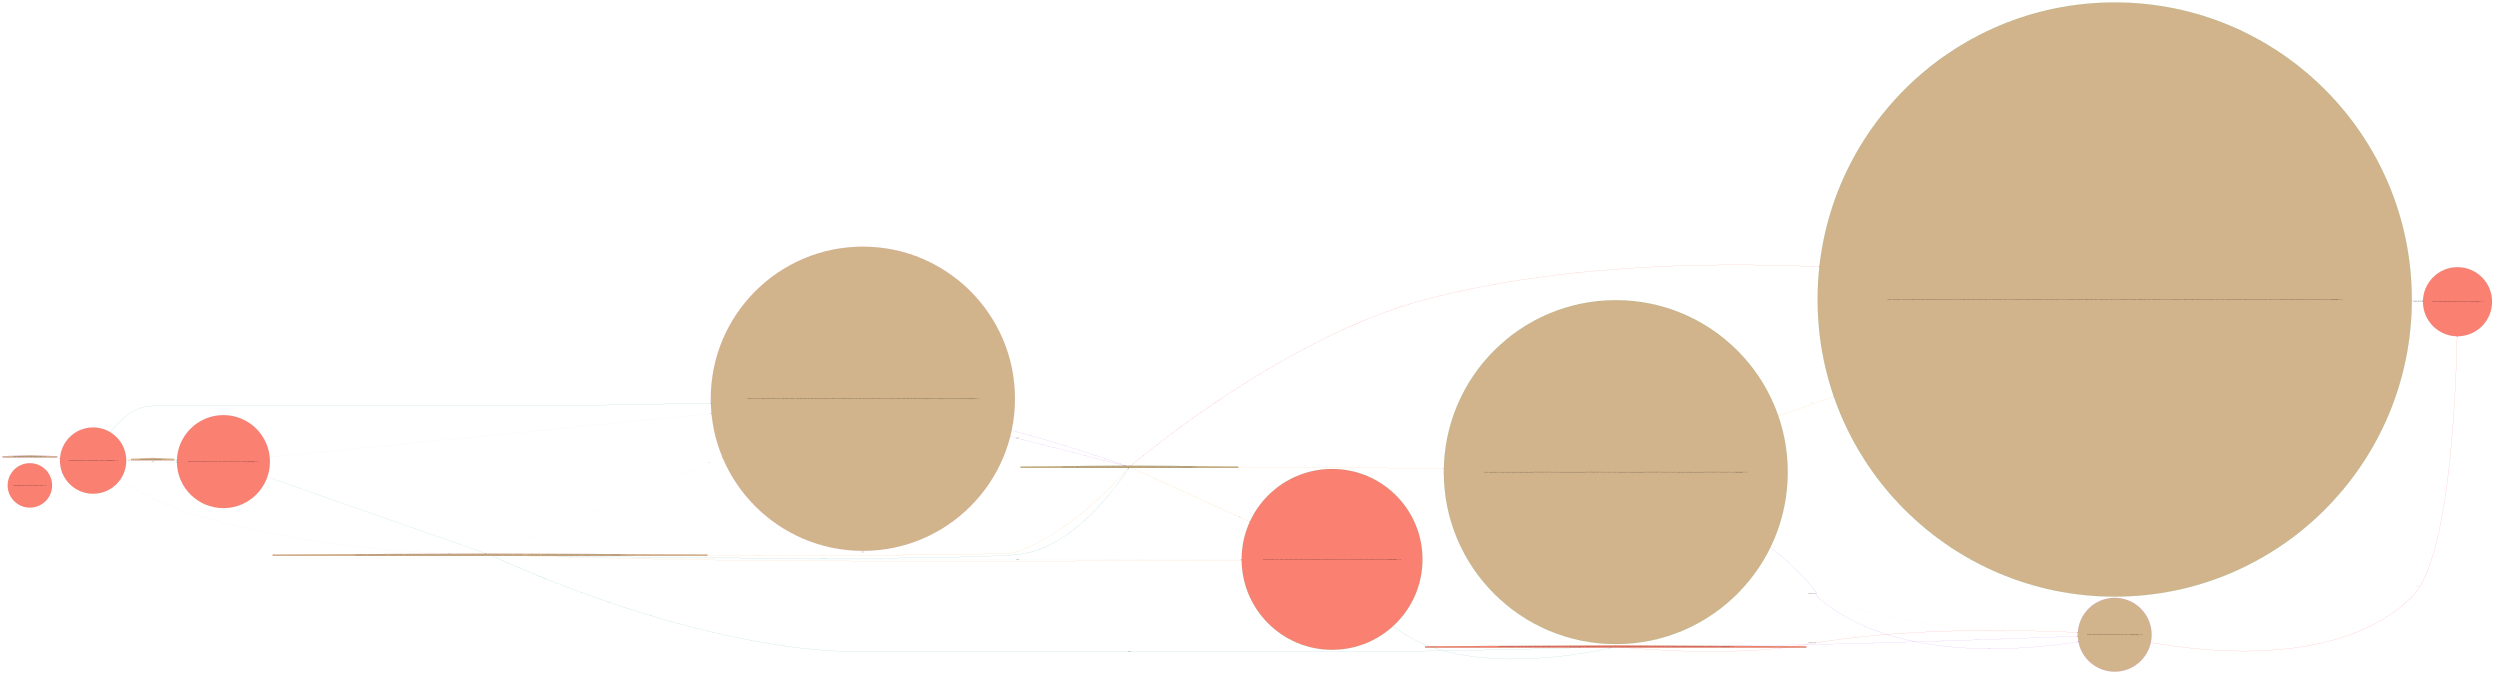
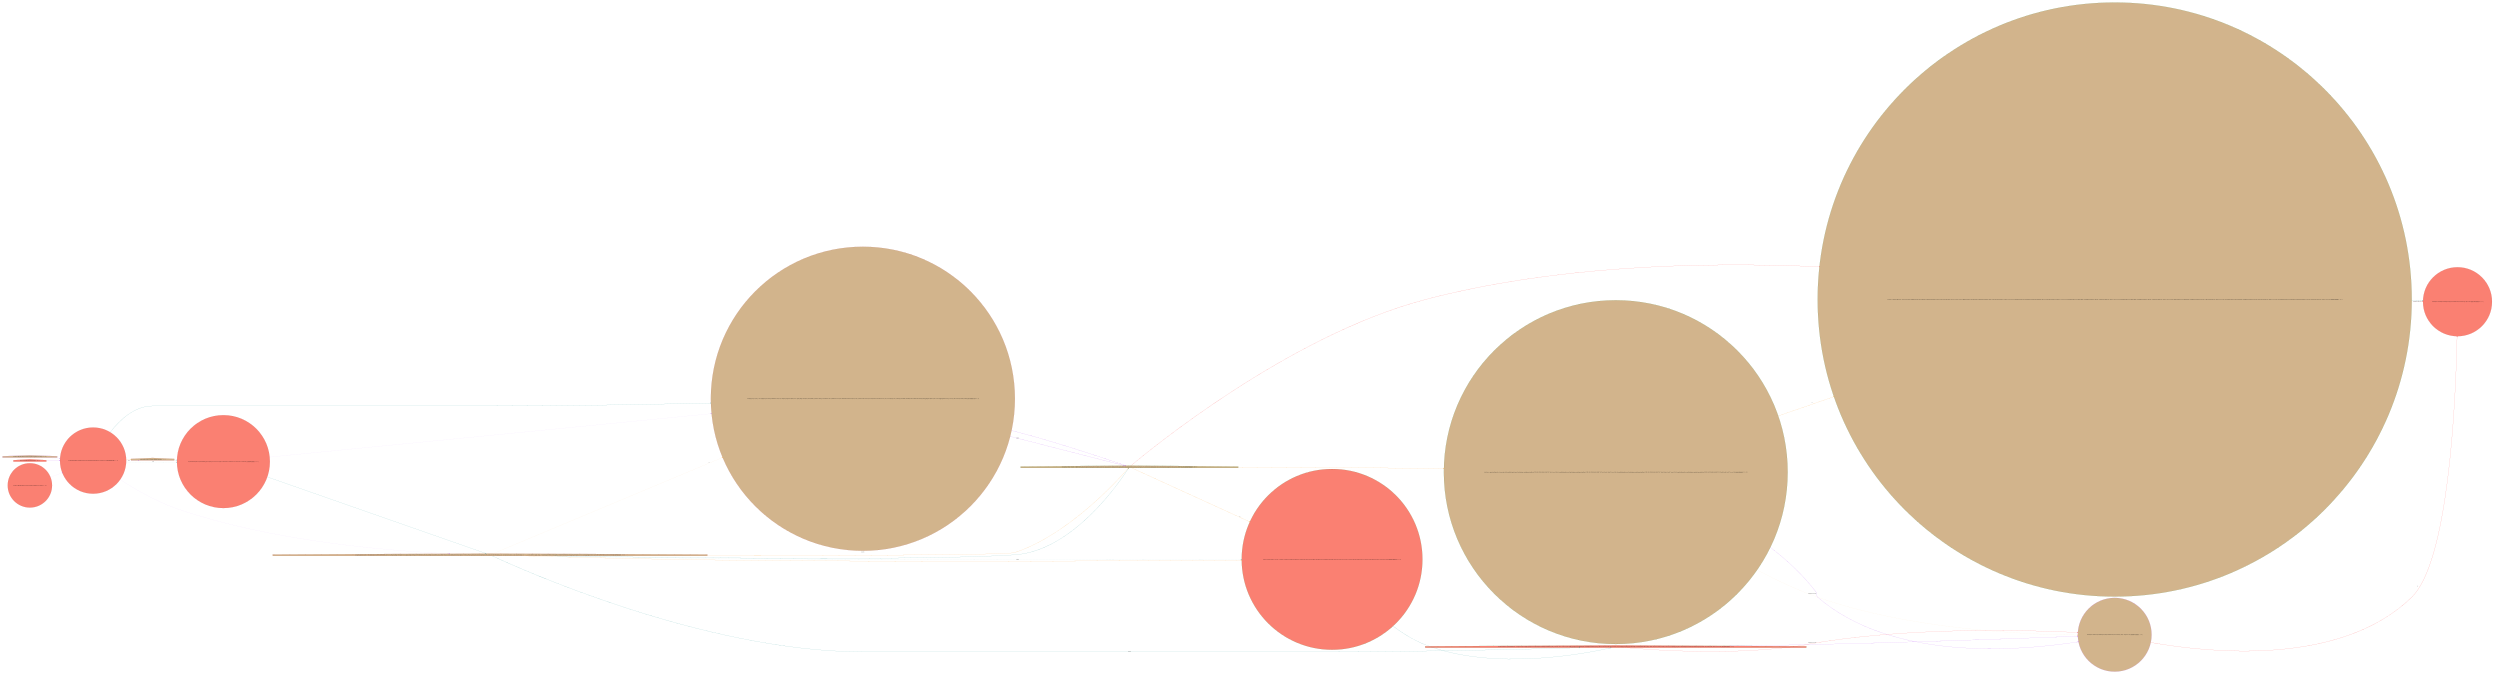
node "testGroupByExpressionAuto['0', '0', '1']": added
